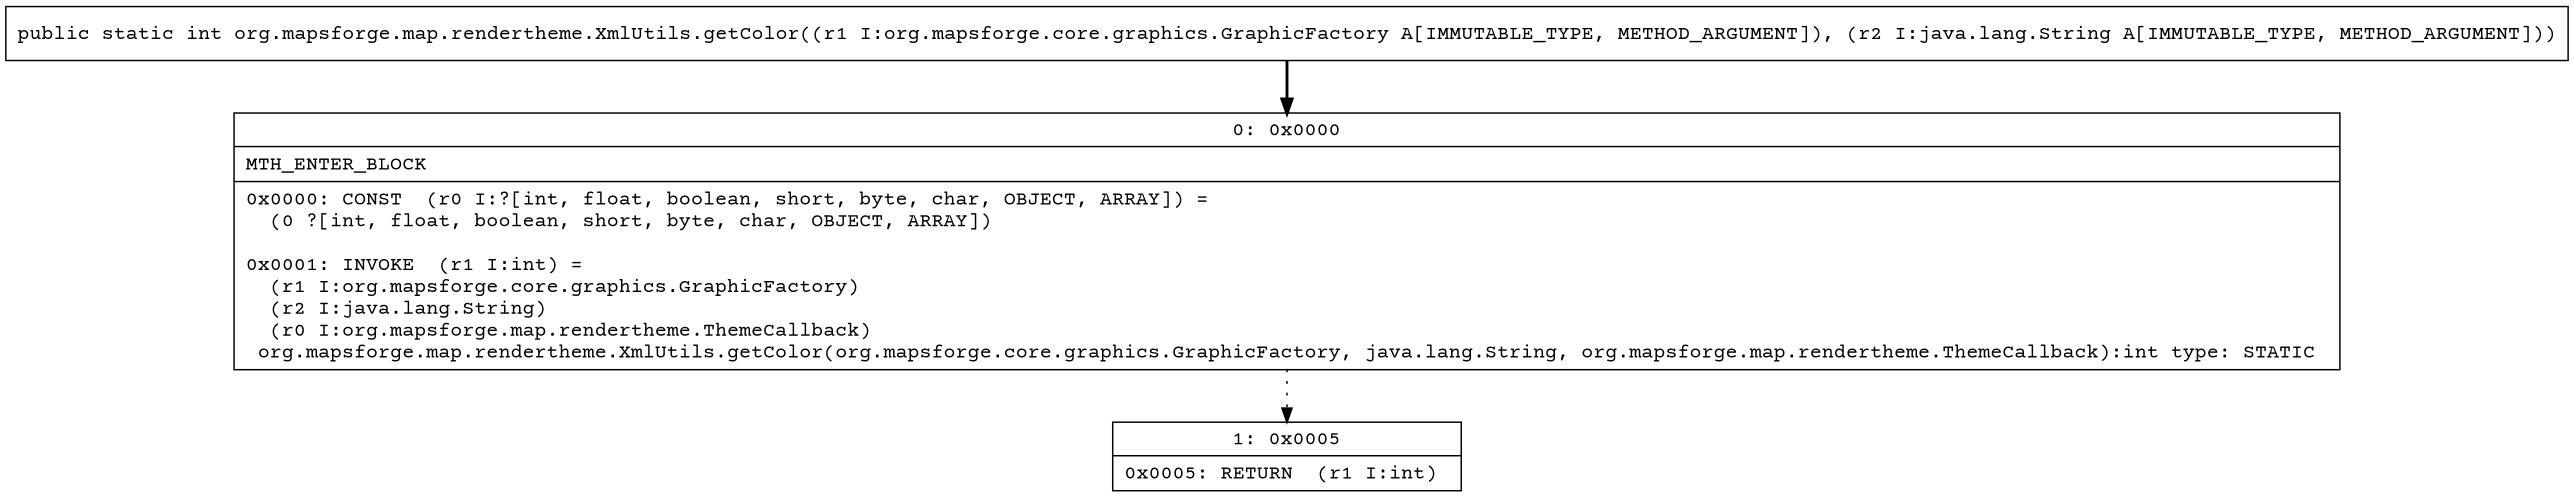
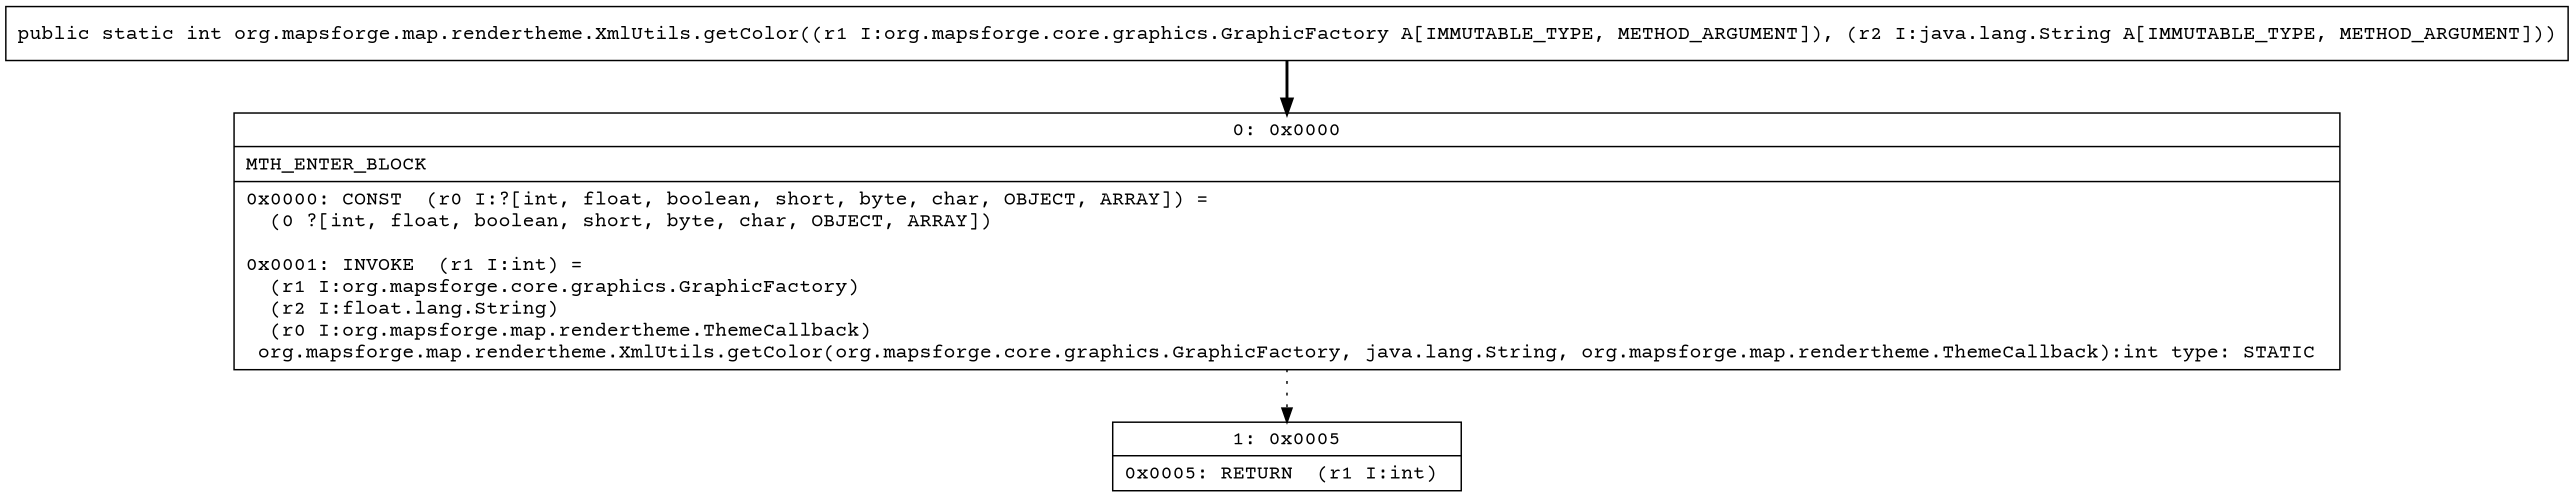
node "0: 0x0000": text "(r2 I:java.lang.String)" -> "(r2 I:float.lang.String)"
